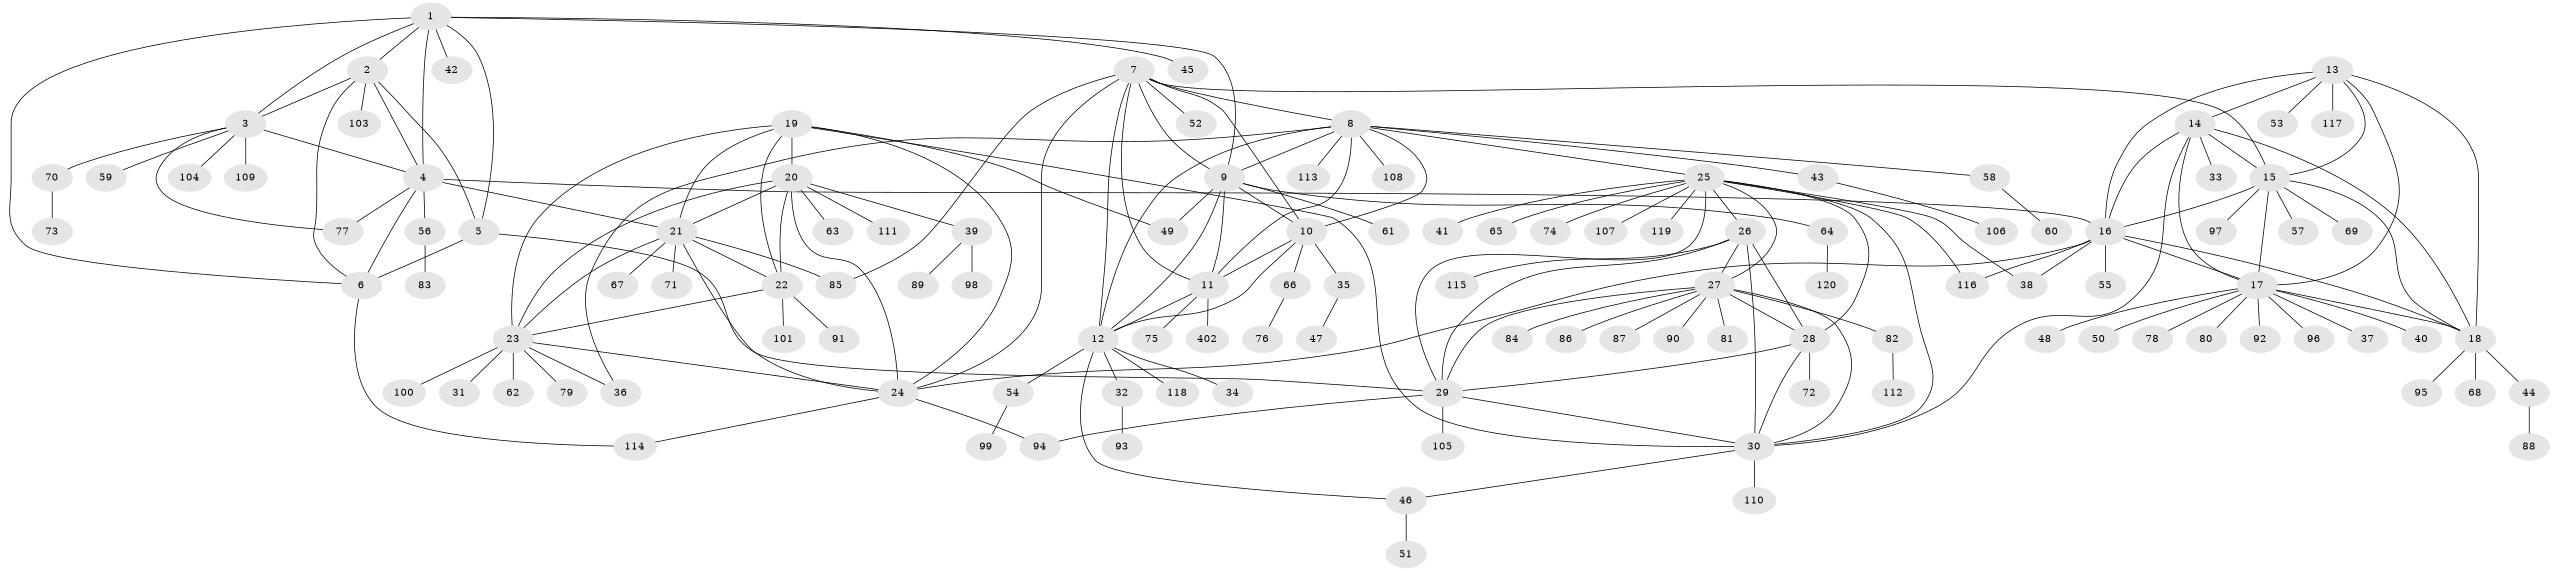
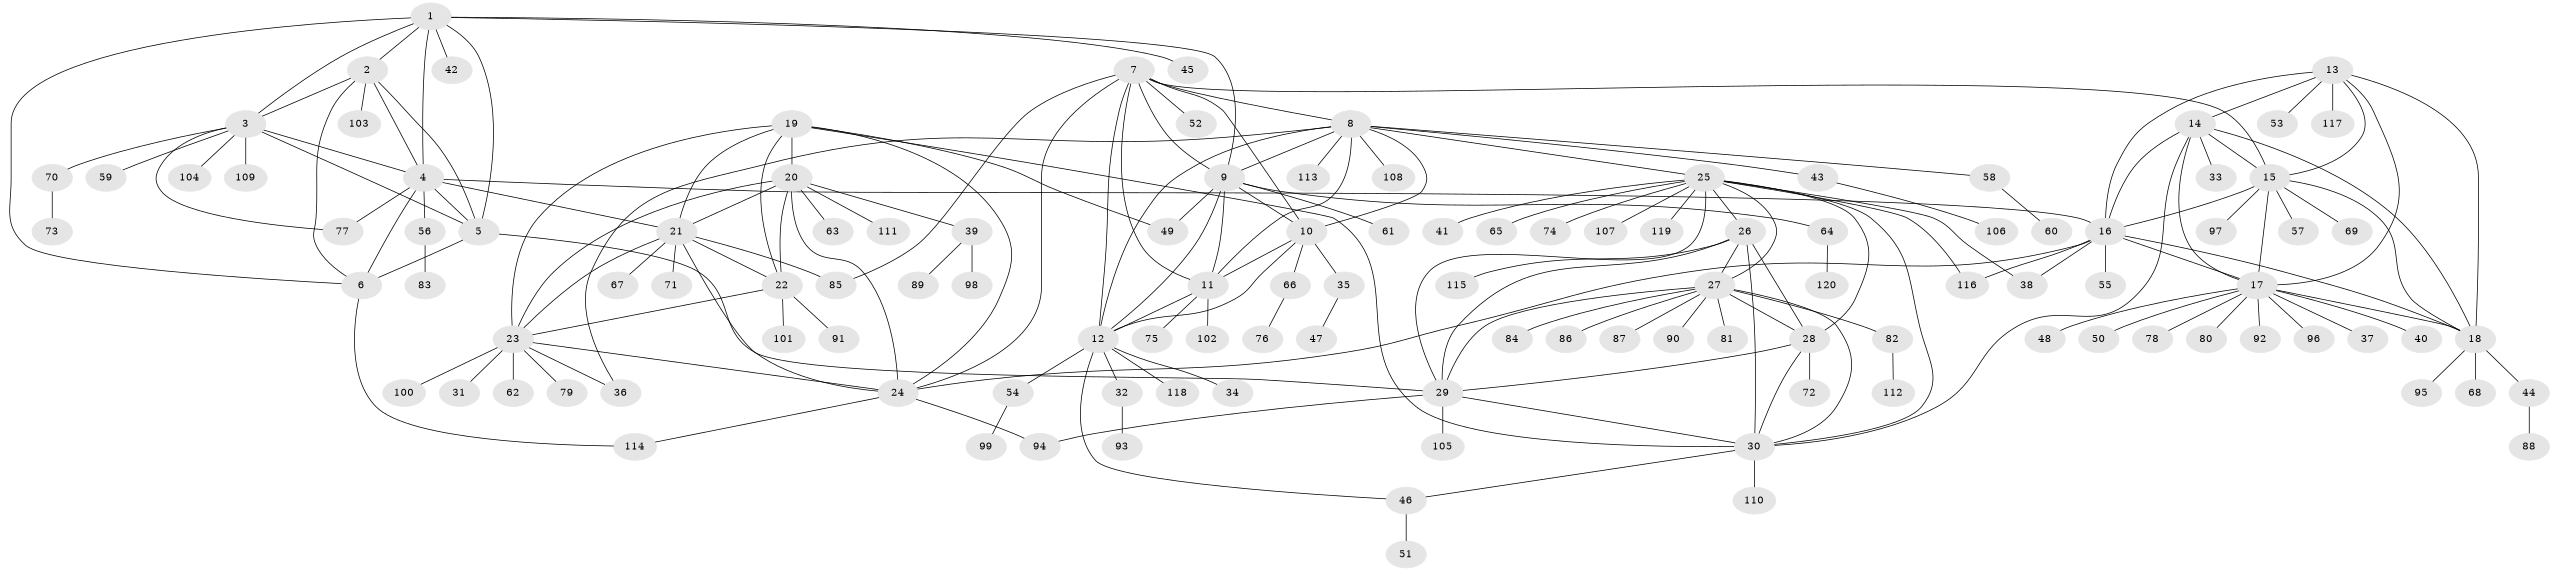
edge "3" -- "5": added
edge "4" -- "5": added
node "402": label "402" -> "102"
